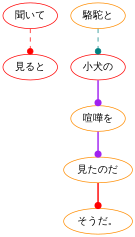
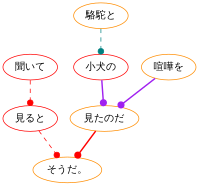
edge "小犬の" -> "喧嘩を": now "小犬の" -> "見たのだ"
edge "見ると" -> "そうだ。": added
